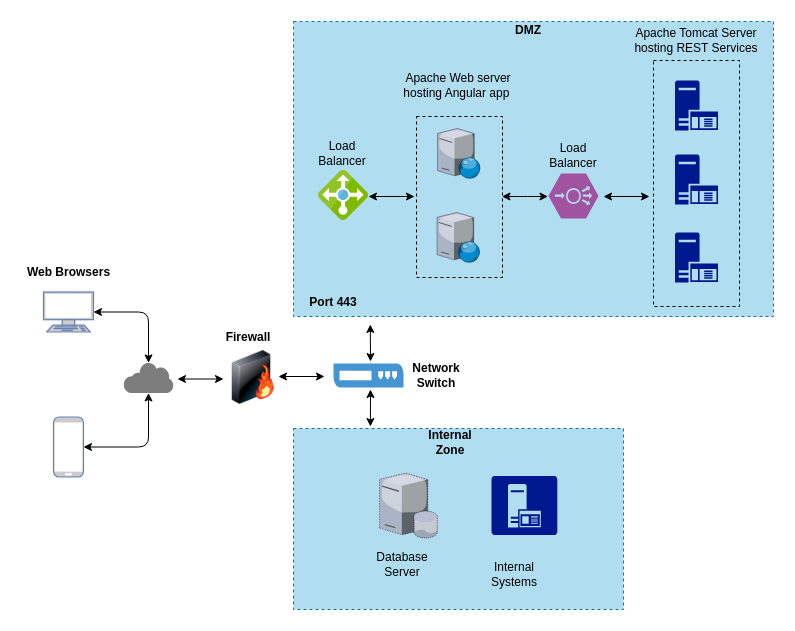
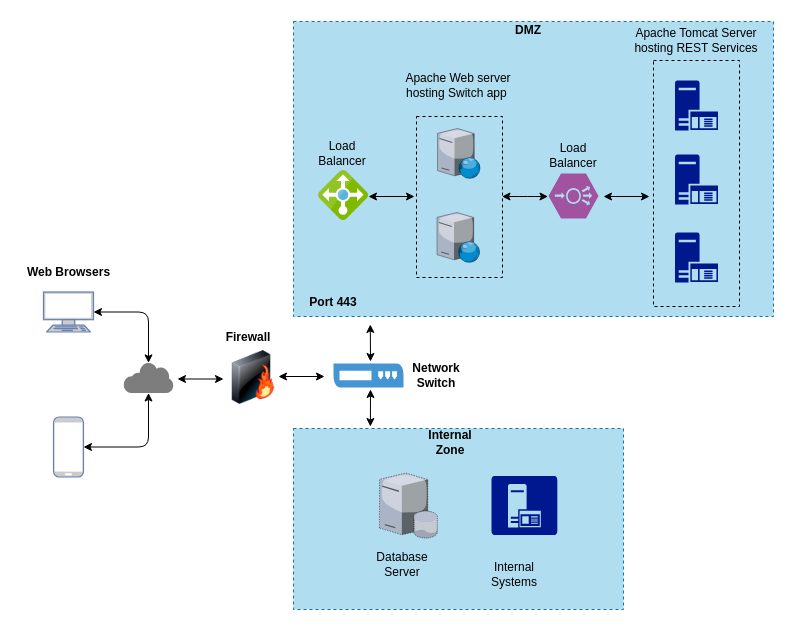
node "Apache Web server hosting Angular app": label "Apache Web server hosting Angular app" -> "Apache Web server hosting Switch app"
